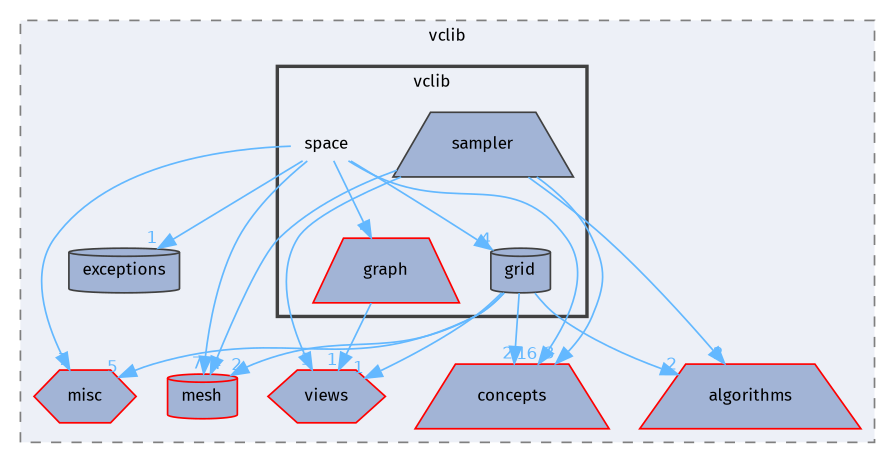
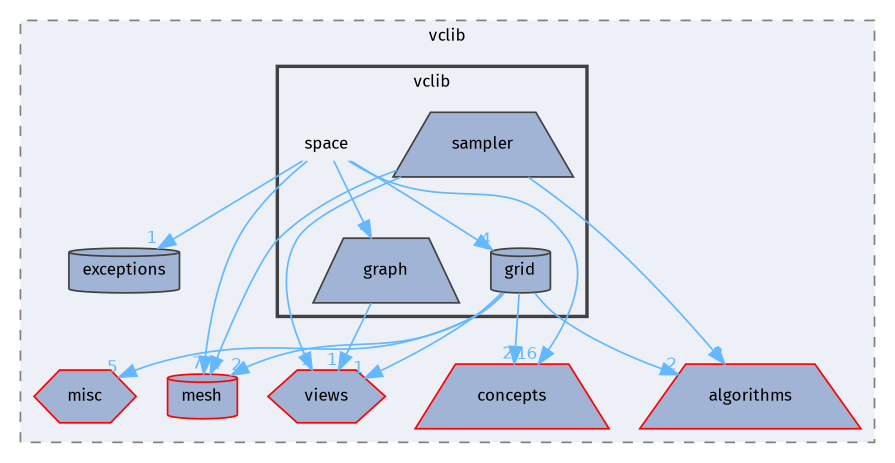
edge "space" -> "misc": removed
edge "sampler" -> "concepts": removed
node "graph": color red -> grey25
